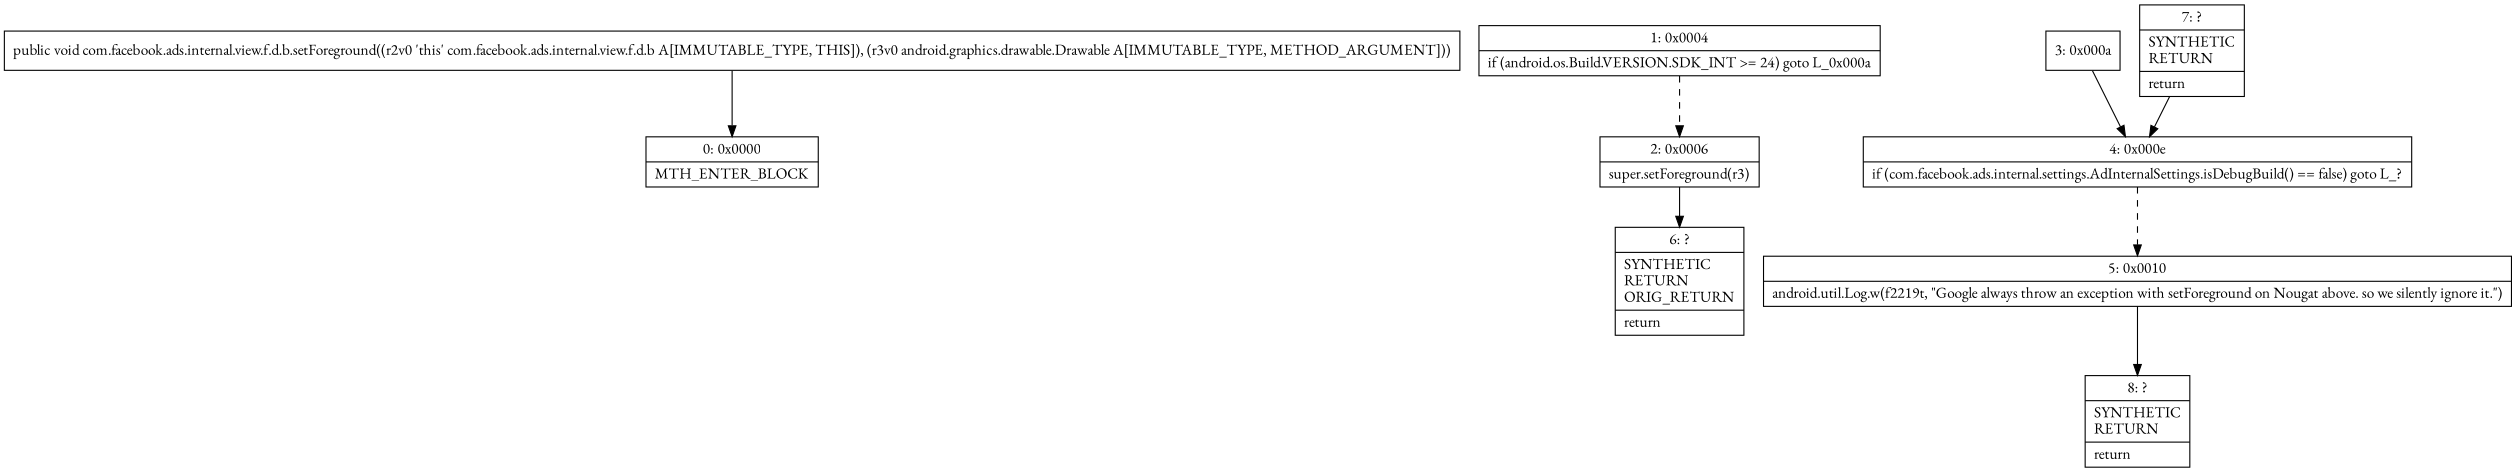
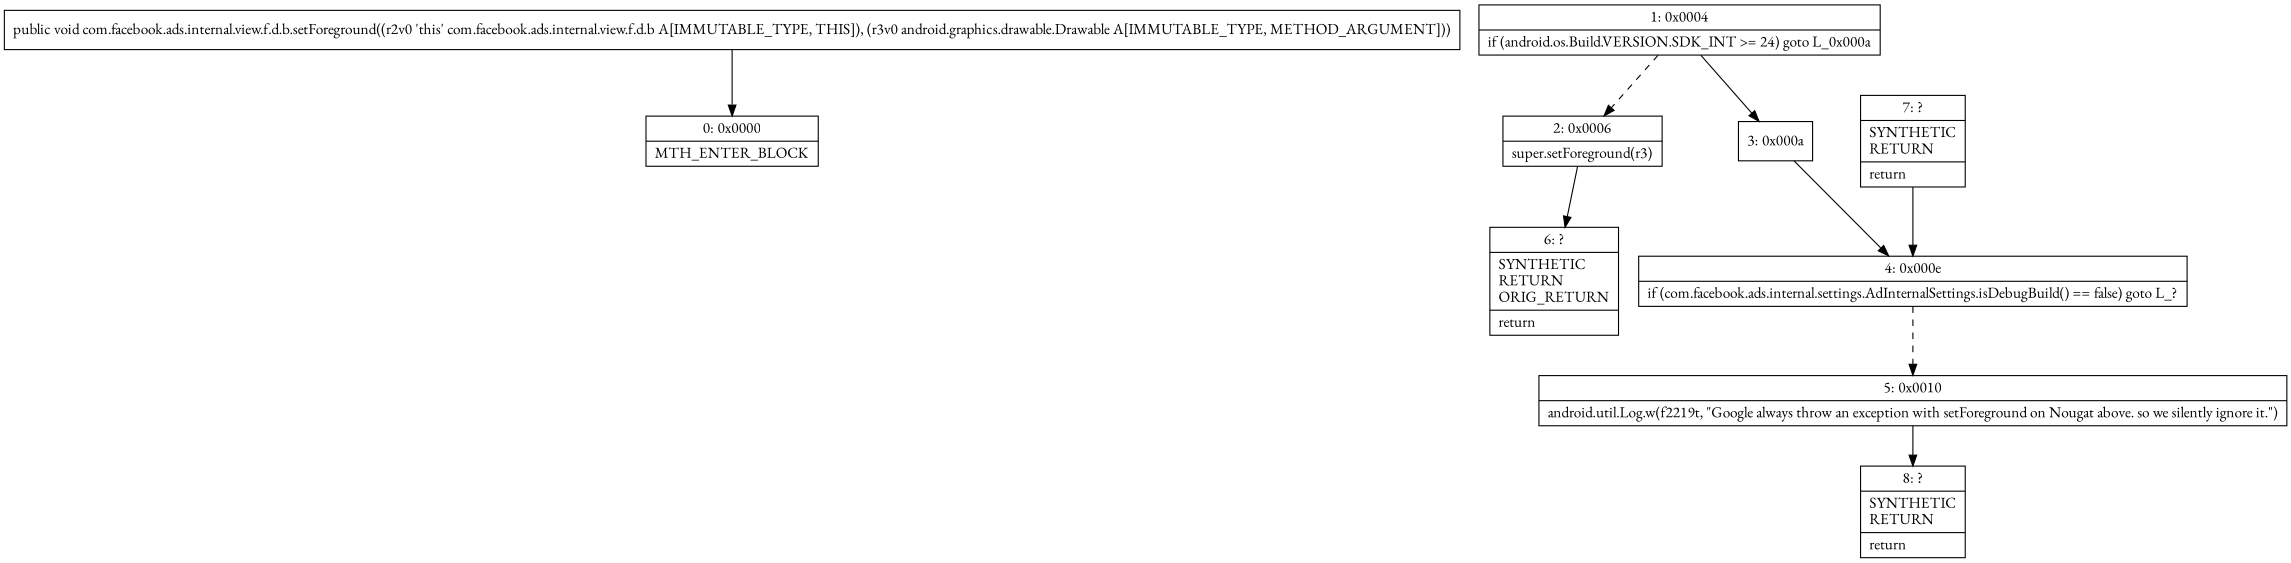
edge "1: 0x0004" -> "3: 0x000a": added
